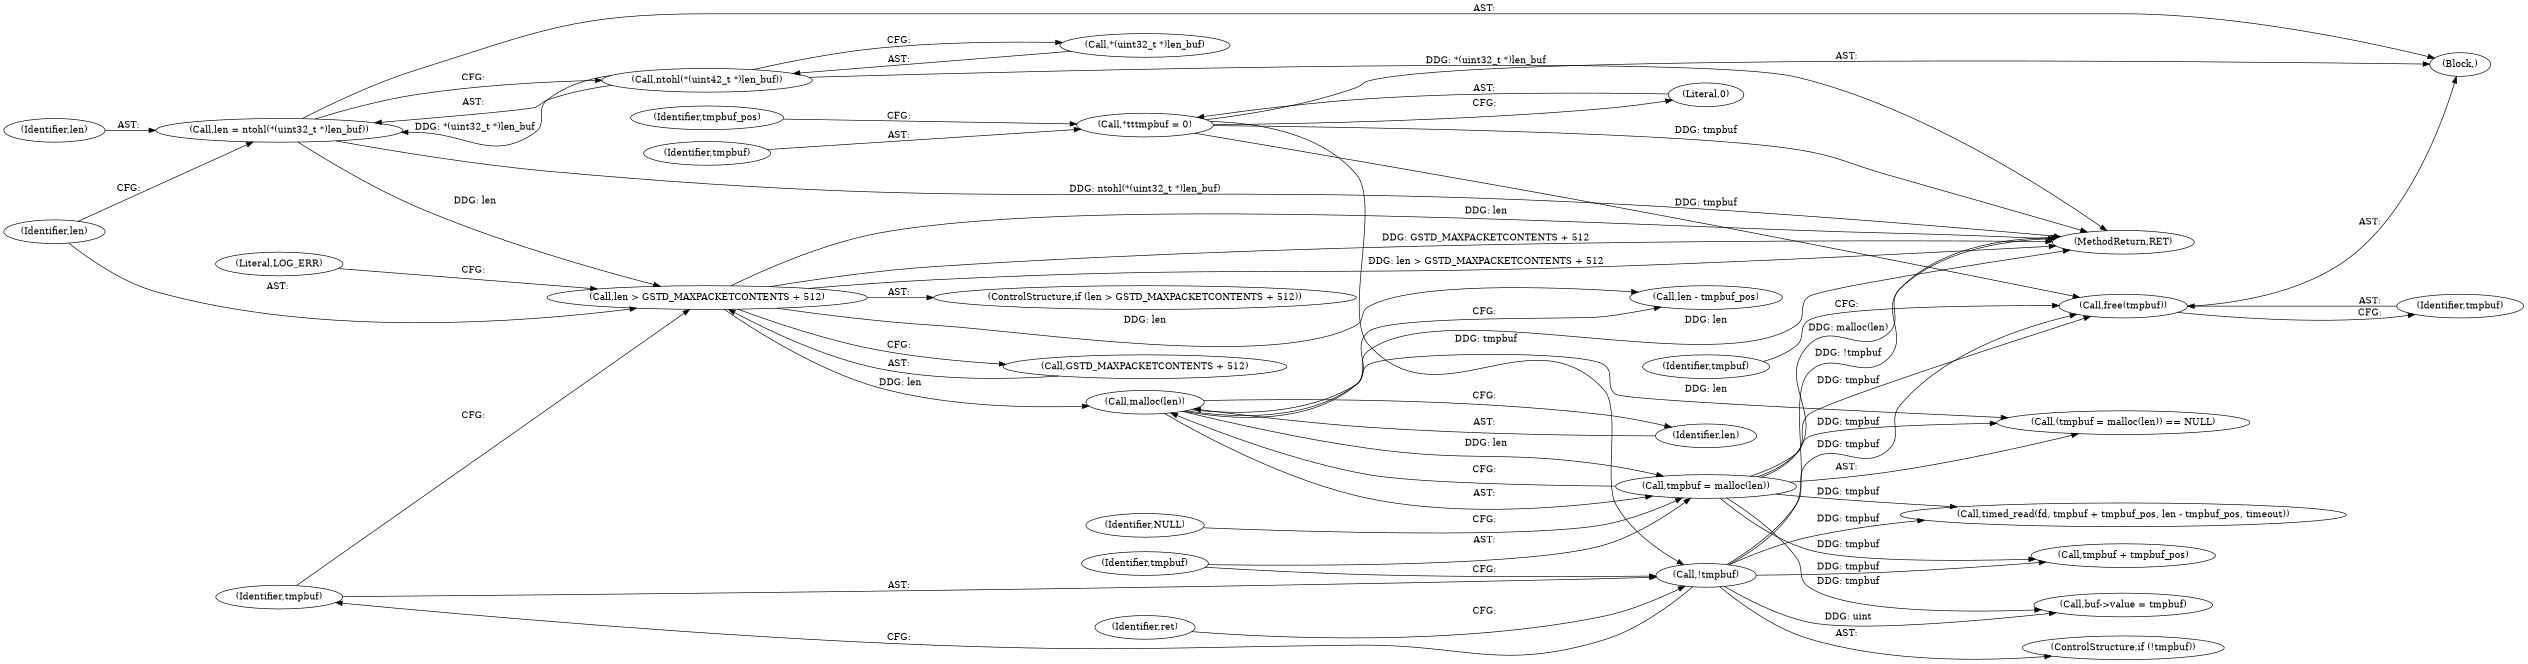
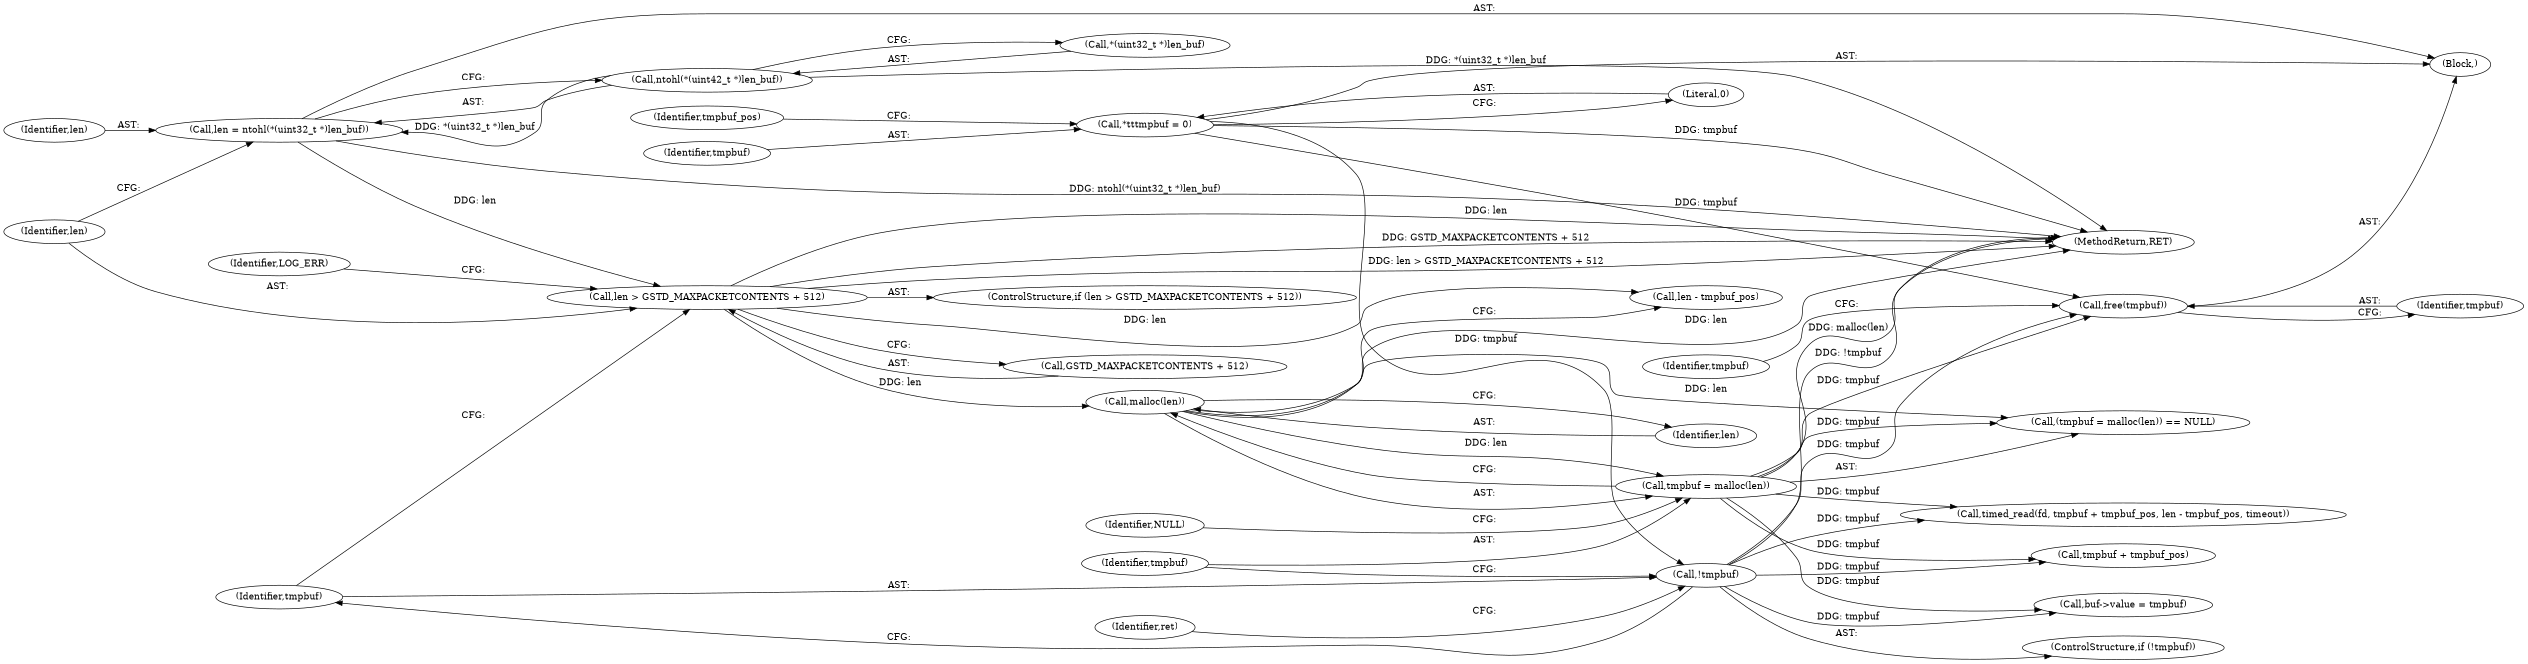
node "(Literal,LOG_ERR)": label "(Literal,LOG_ERR)" -> "(Identifier,LOG_ERR)"
edge "(Call,!tmpbuf)" -> "(Call,buf->value = tmpbuf)": label "DDG: uint" -> "DDG: tmpbuf"
